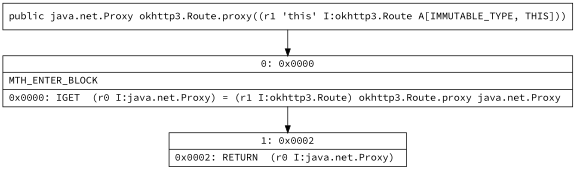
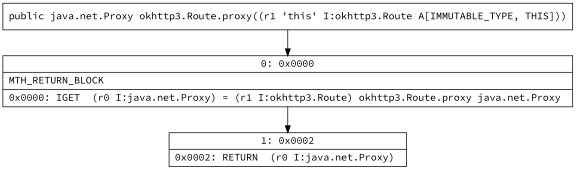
node "0: 0x0000": text "MTH_ENTER_BLOCK" -> "MTH_RETURN_BLOCK"
